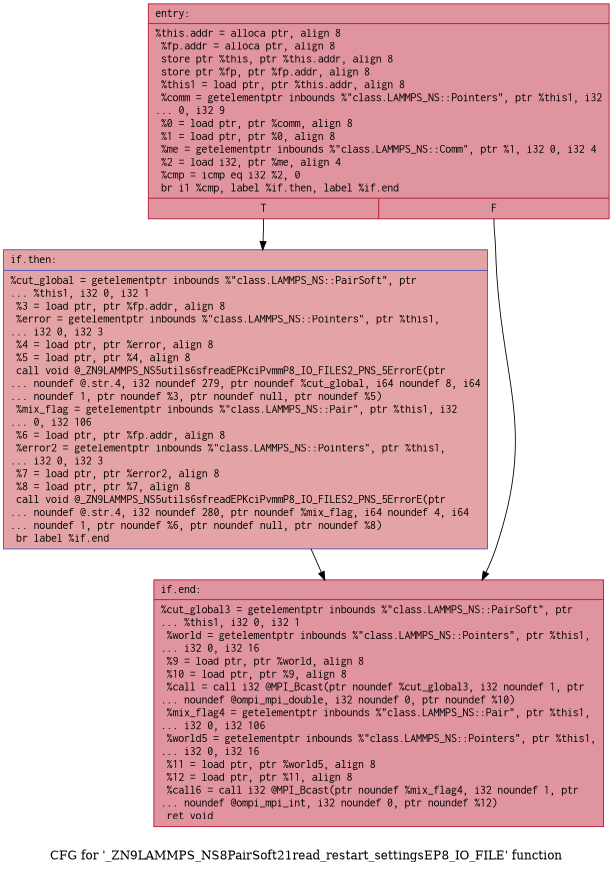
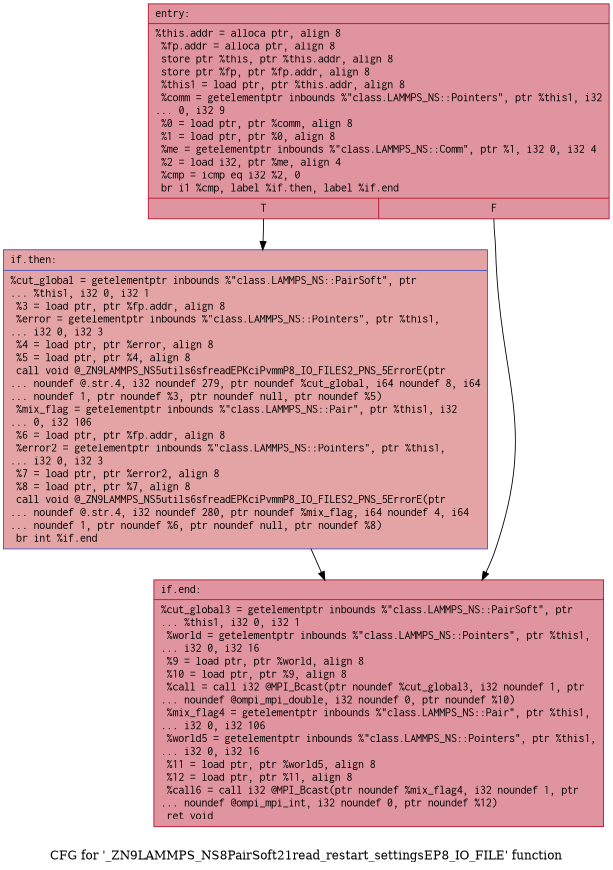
node "if.then:": text "br label %if.end" -> "br int %if.end"
